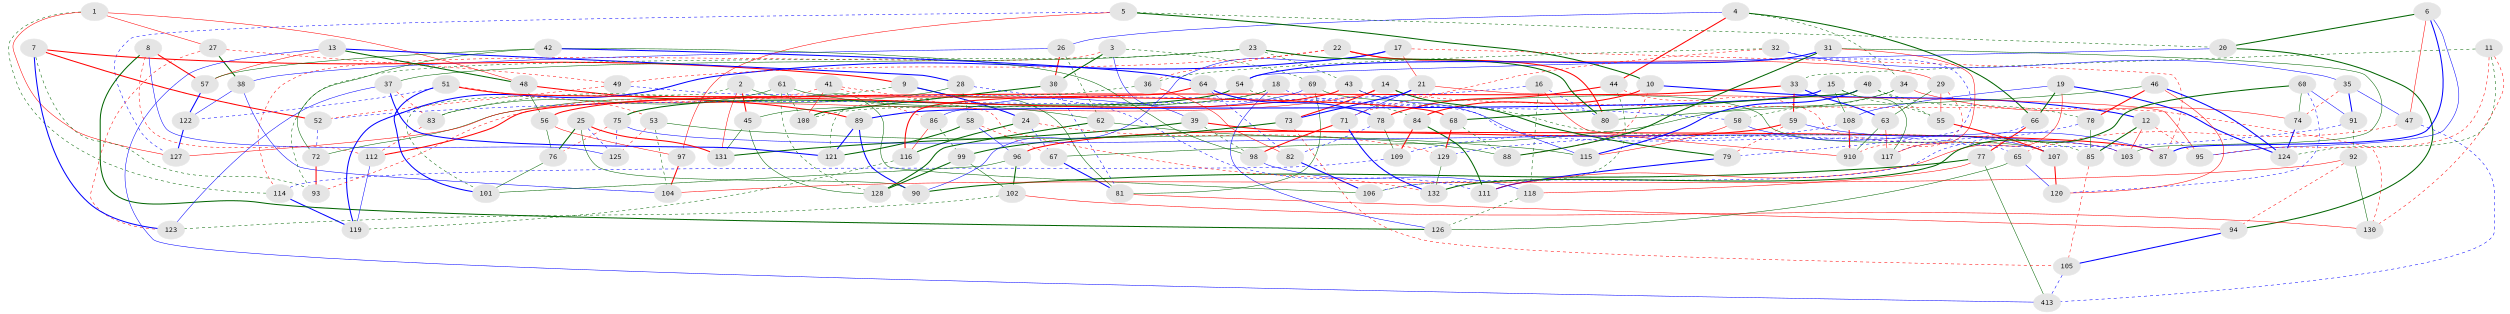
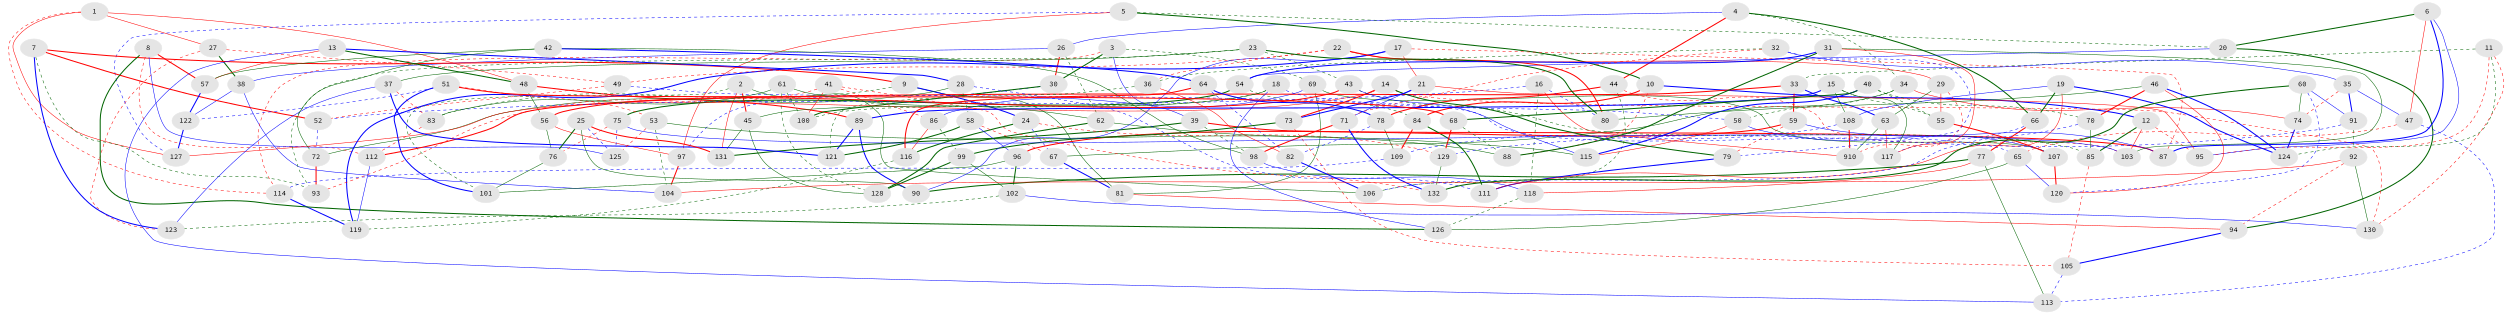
edge "1" -- "114": color darkgreen -> red
edge "30" -- "81": now "30" -- "97"
edge "102" -- "130": color red -> blue
node "413": label "413" -> "113"
